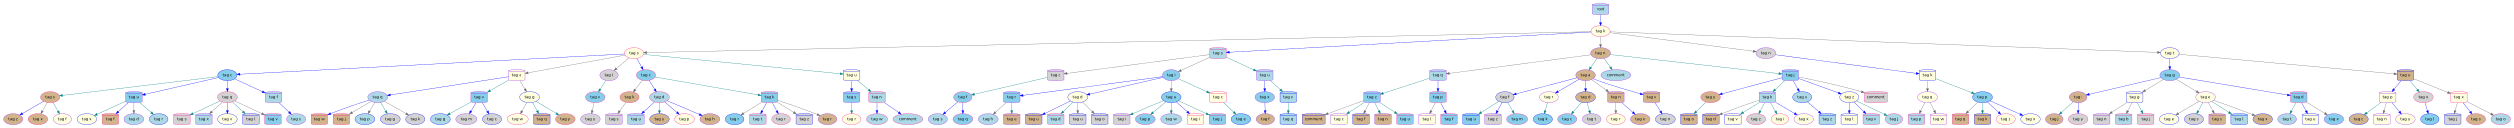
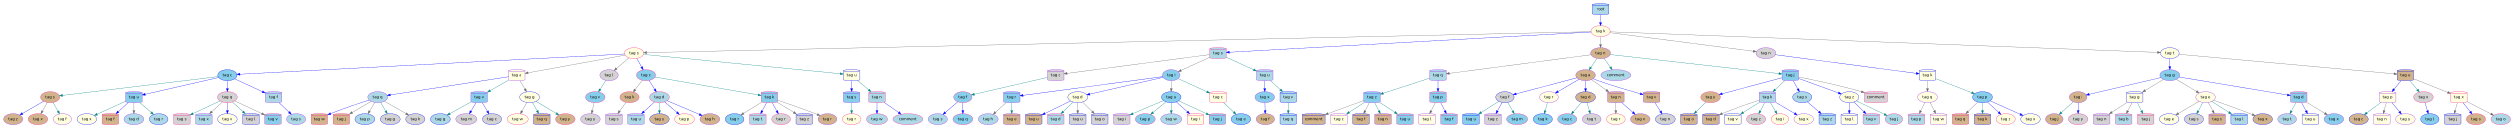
node "root": color purple -> blue
